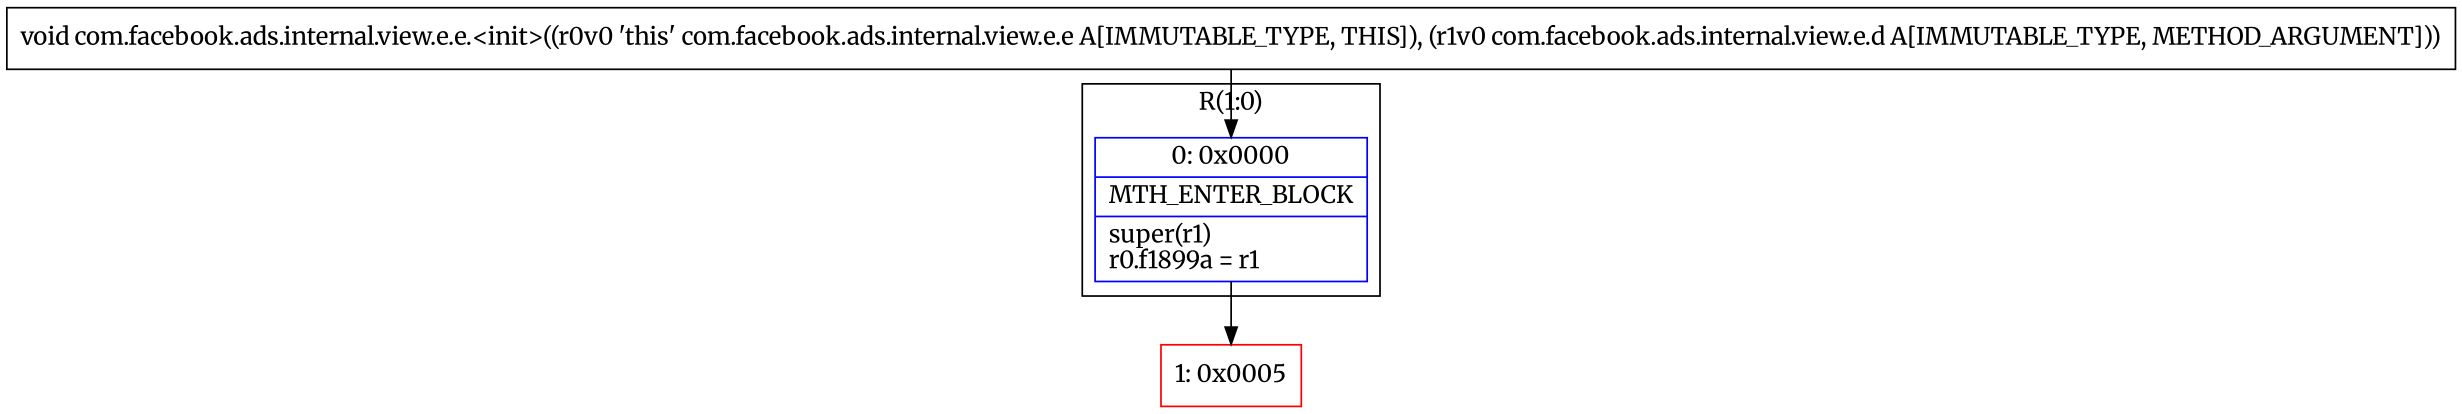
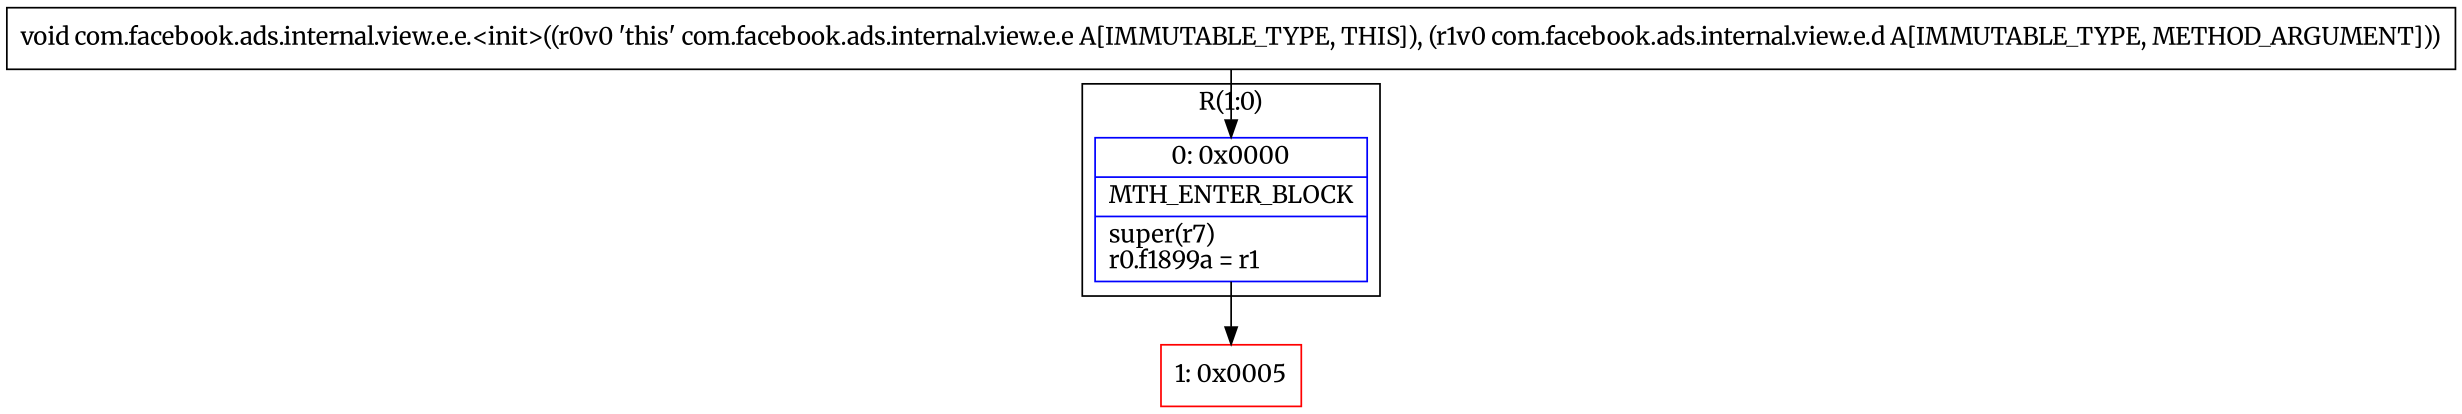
node "0: 0x0000": text "super(r1)" -> "super(r7)"
